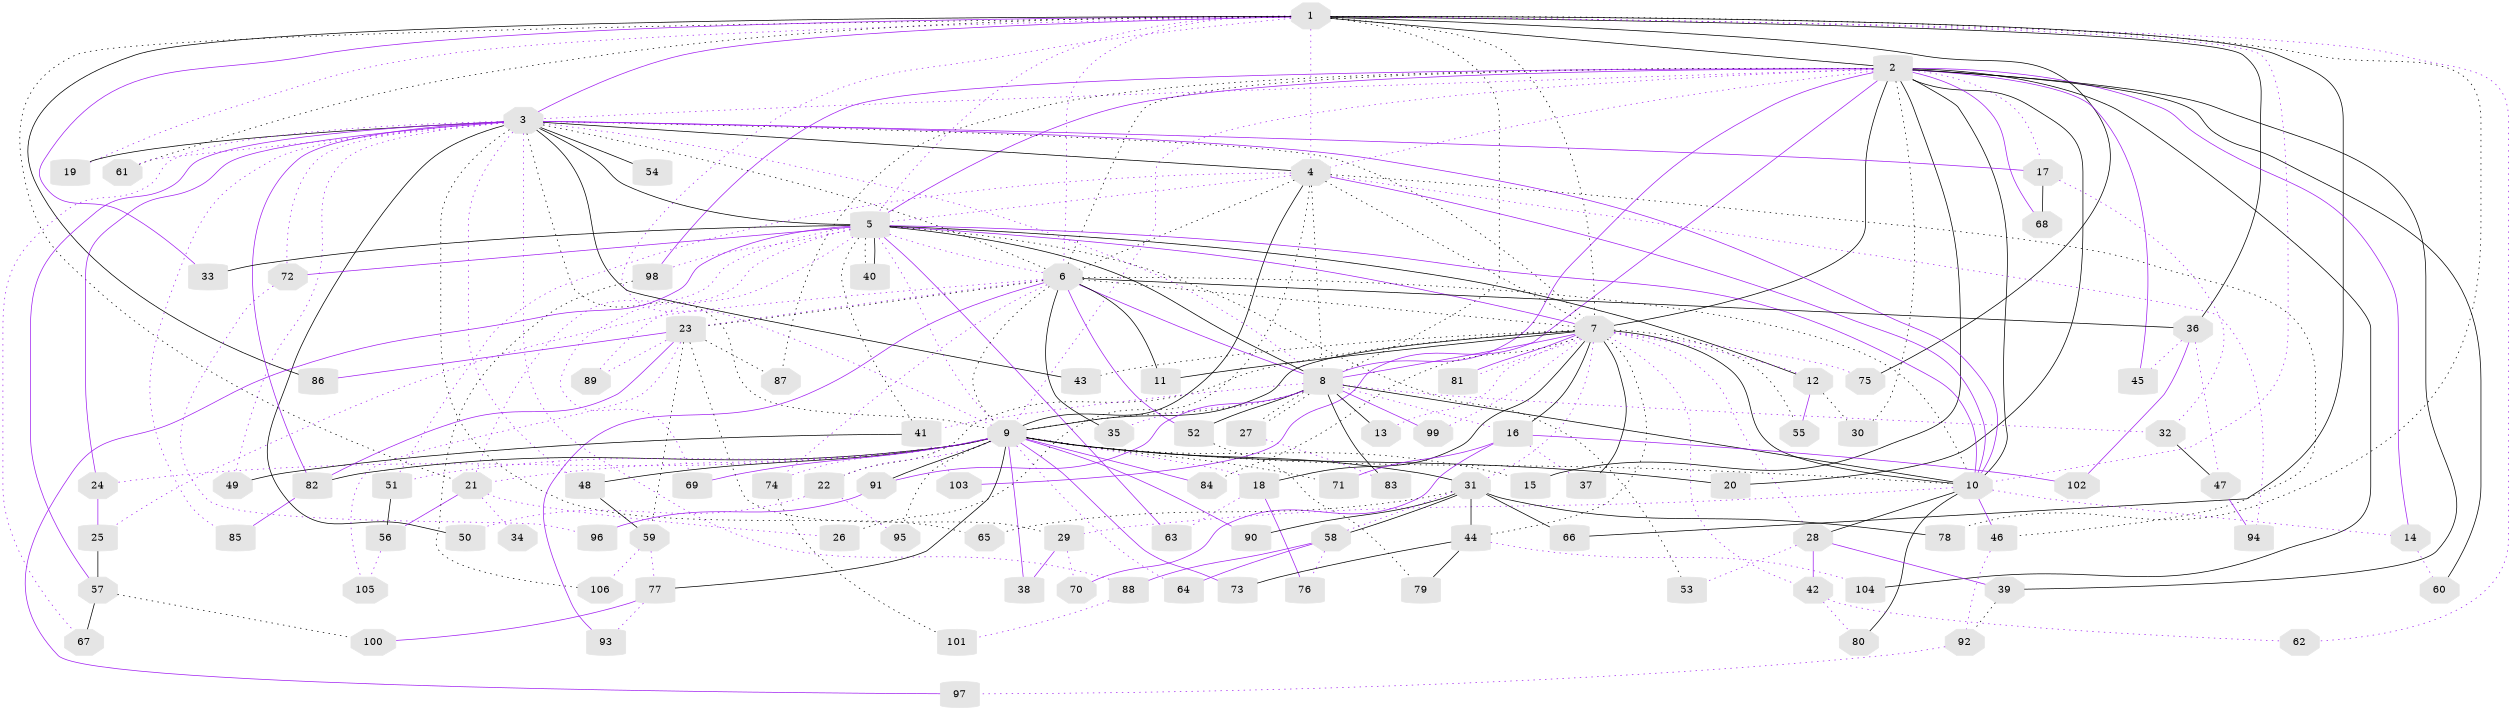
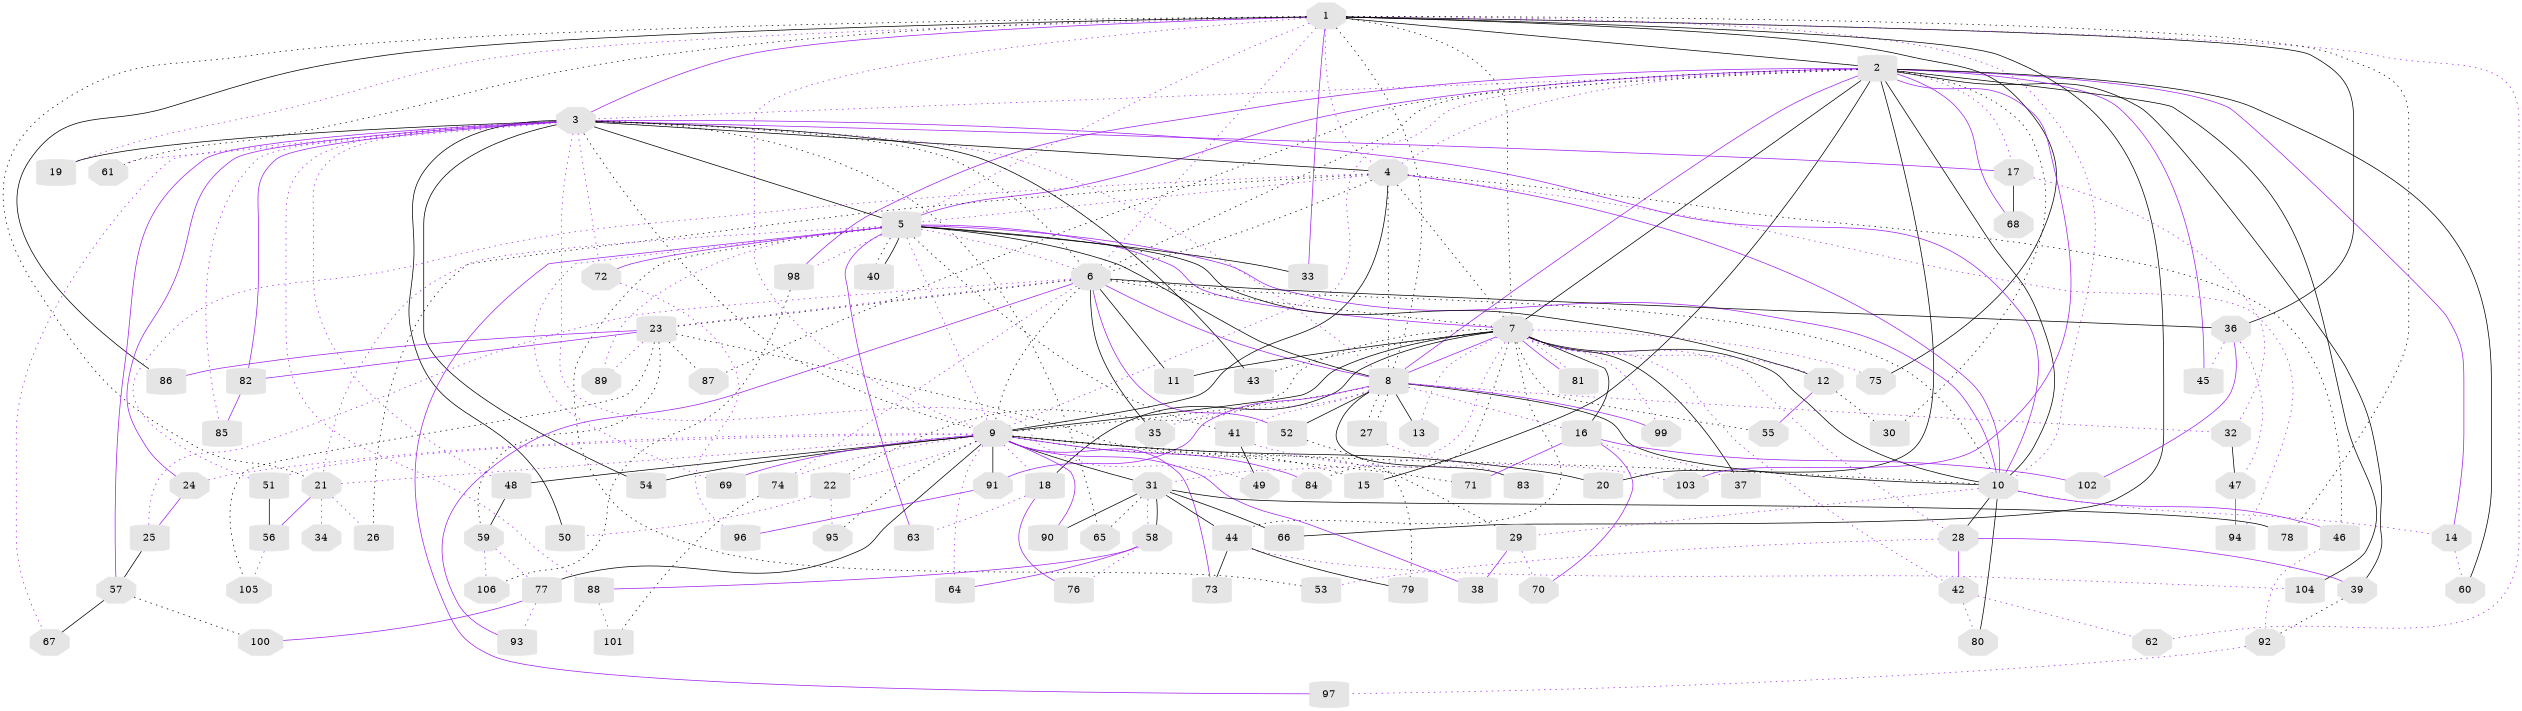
edge "3" -- "7": removed
edge "23" -- "105": color purple -> black
edge "9" -- "82": now "9" -- "54"
